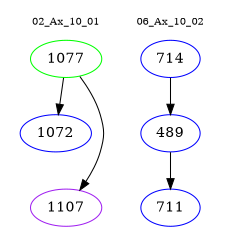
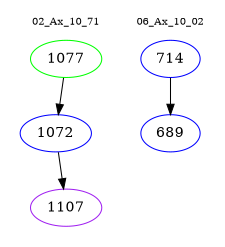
cluster "02_Ax_10_01": label "02_Ax_10_01" -> "02_Ax_10_71"
edge "1077" -> "1107": now "1072" -> "1107"
node "489": label "489" -> "689"
node "711": removed
